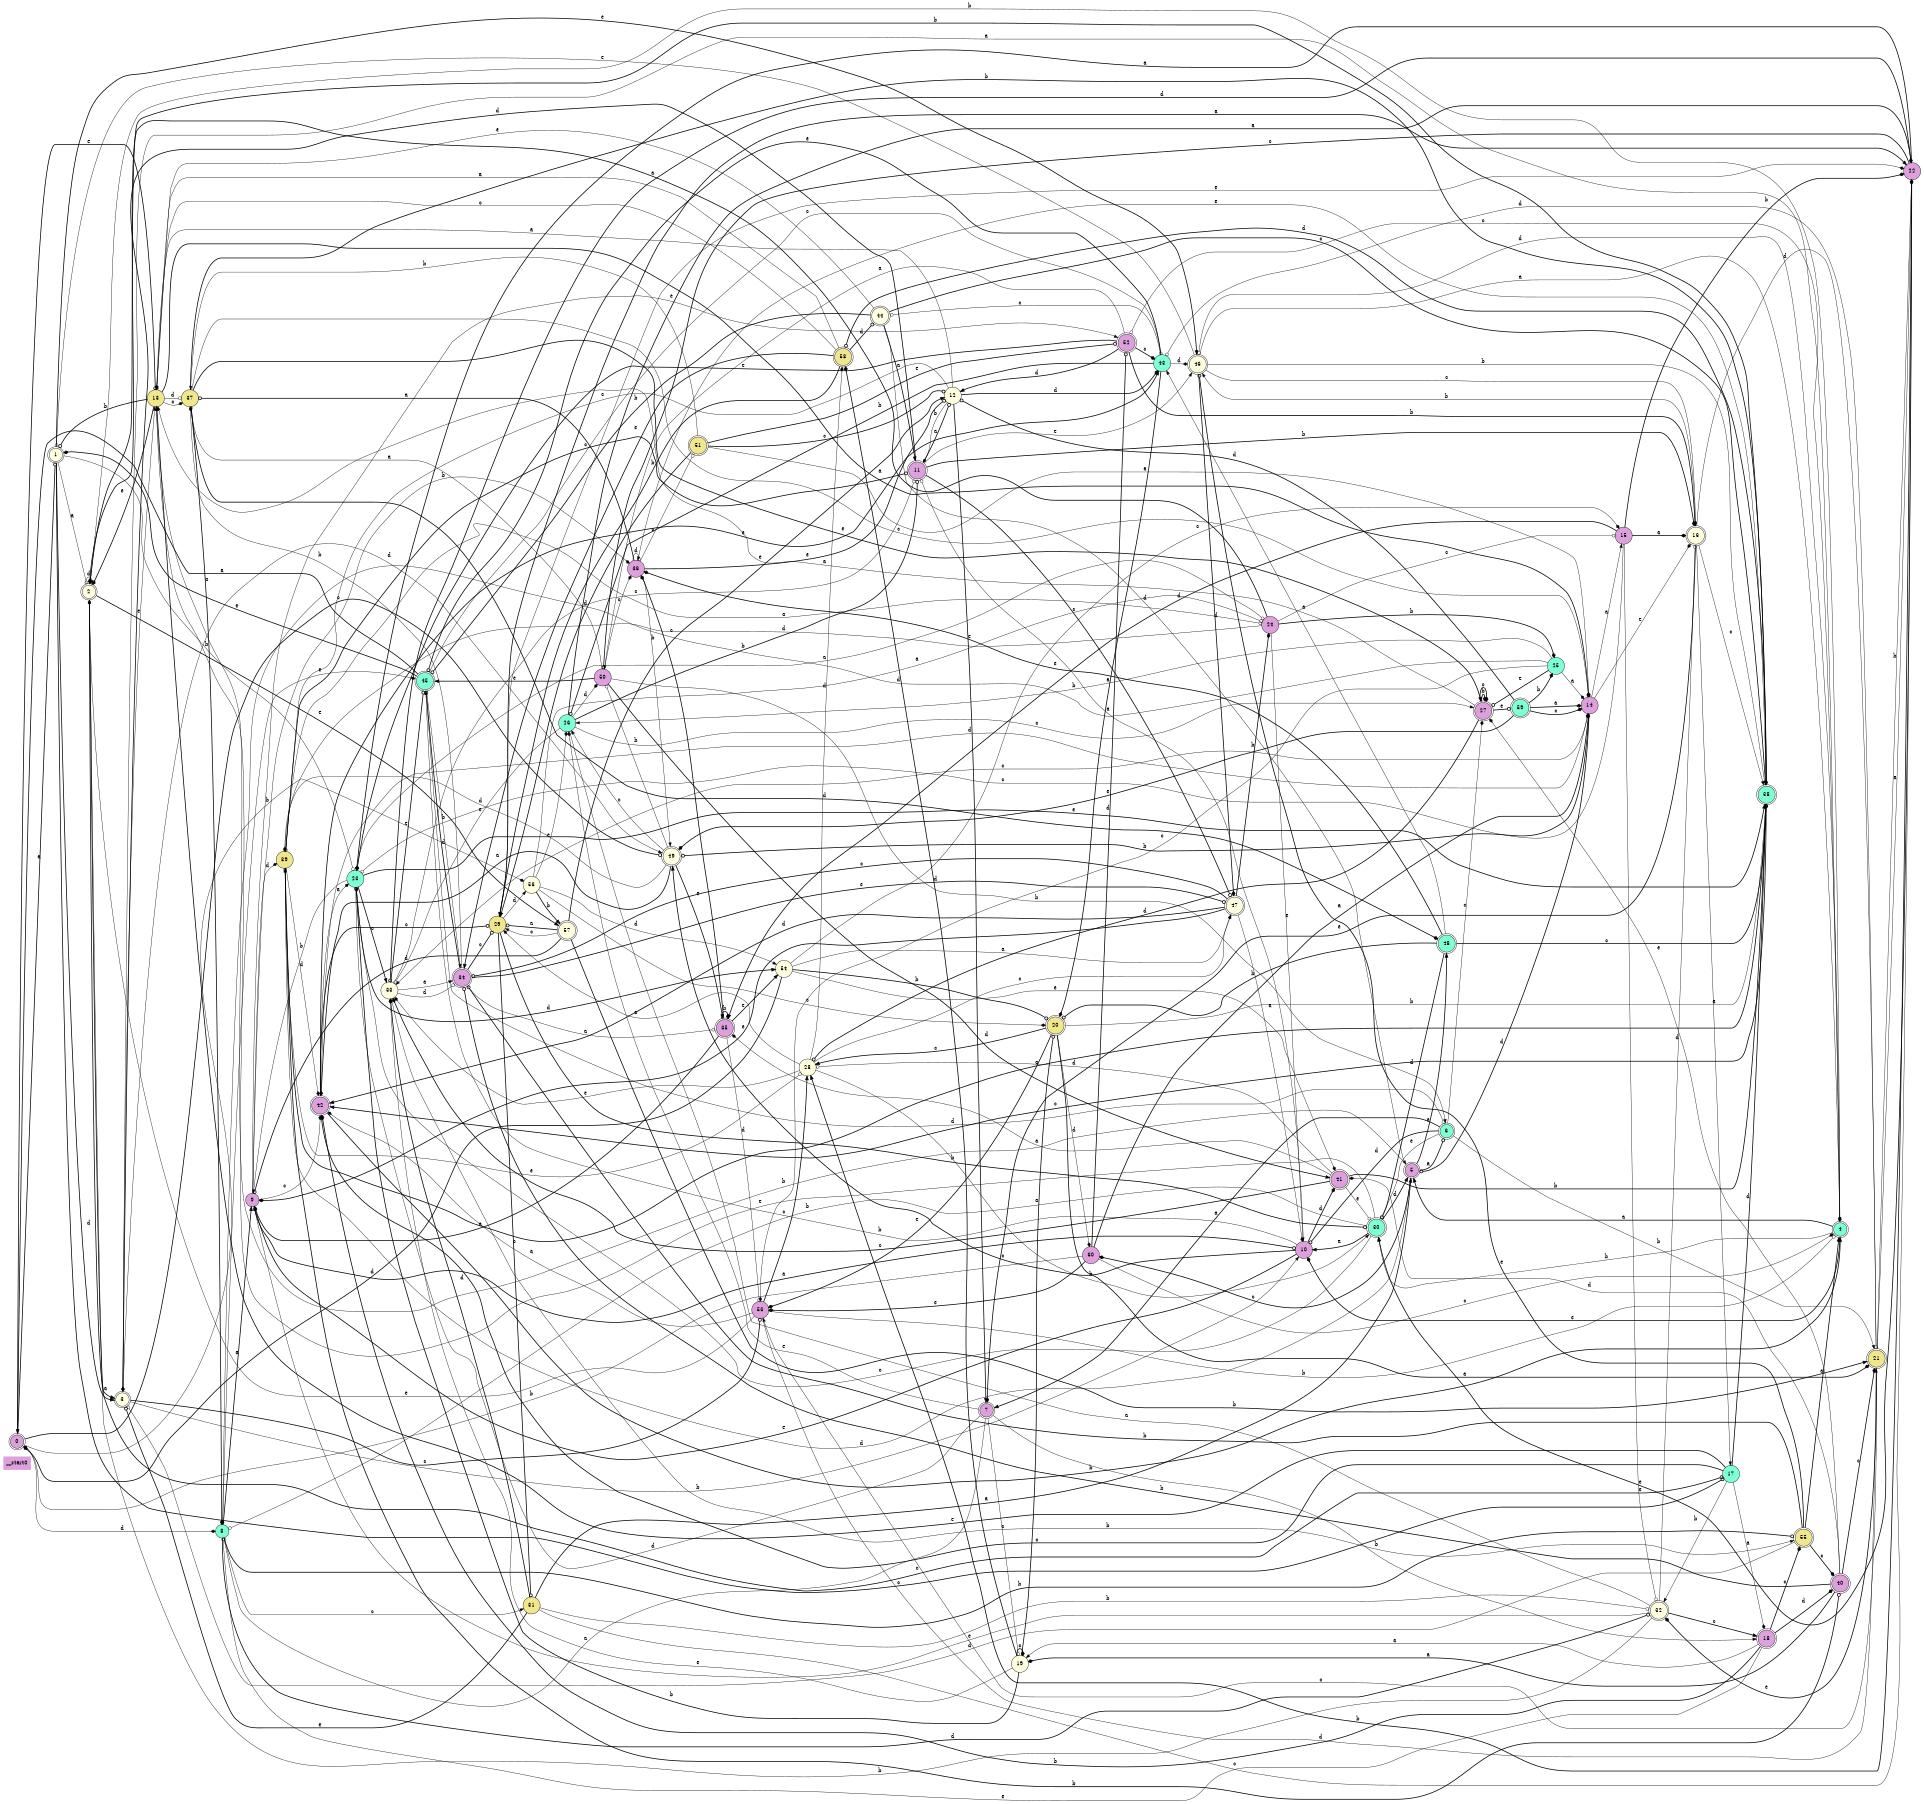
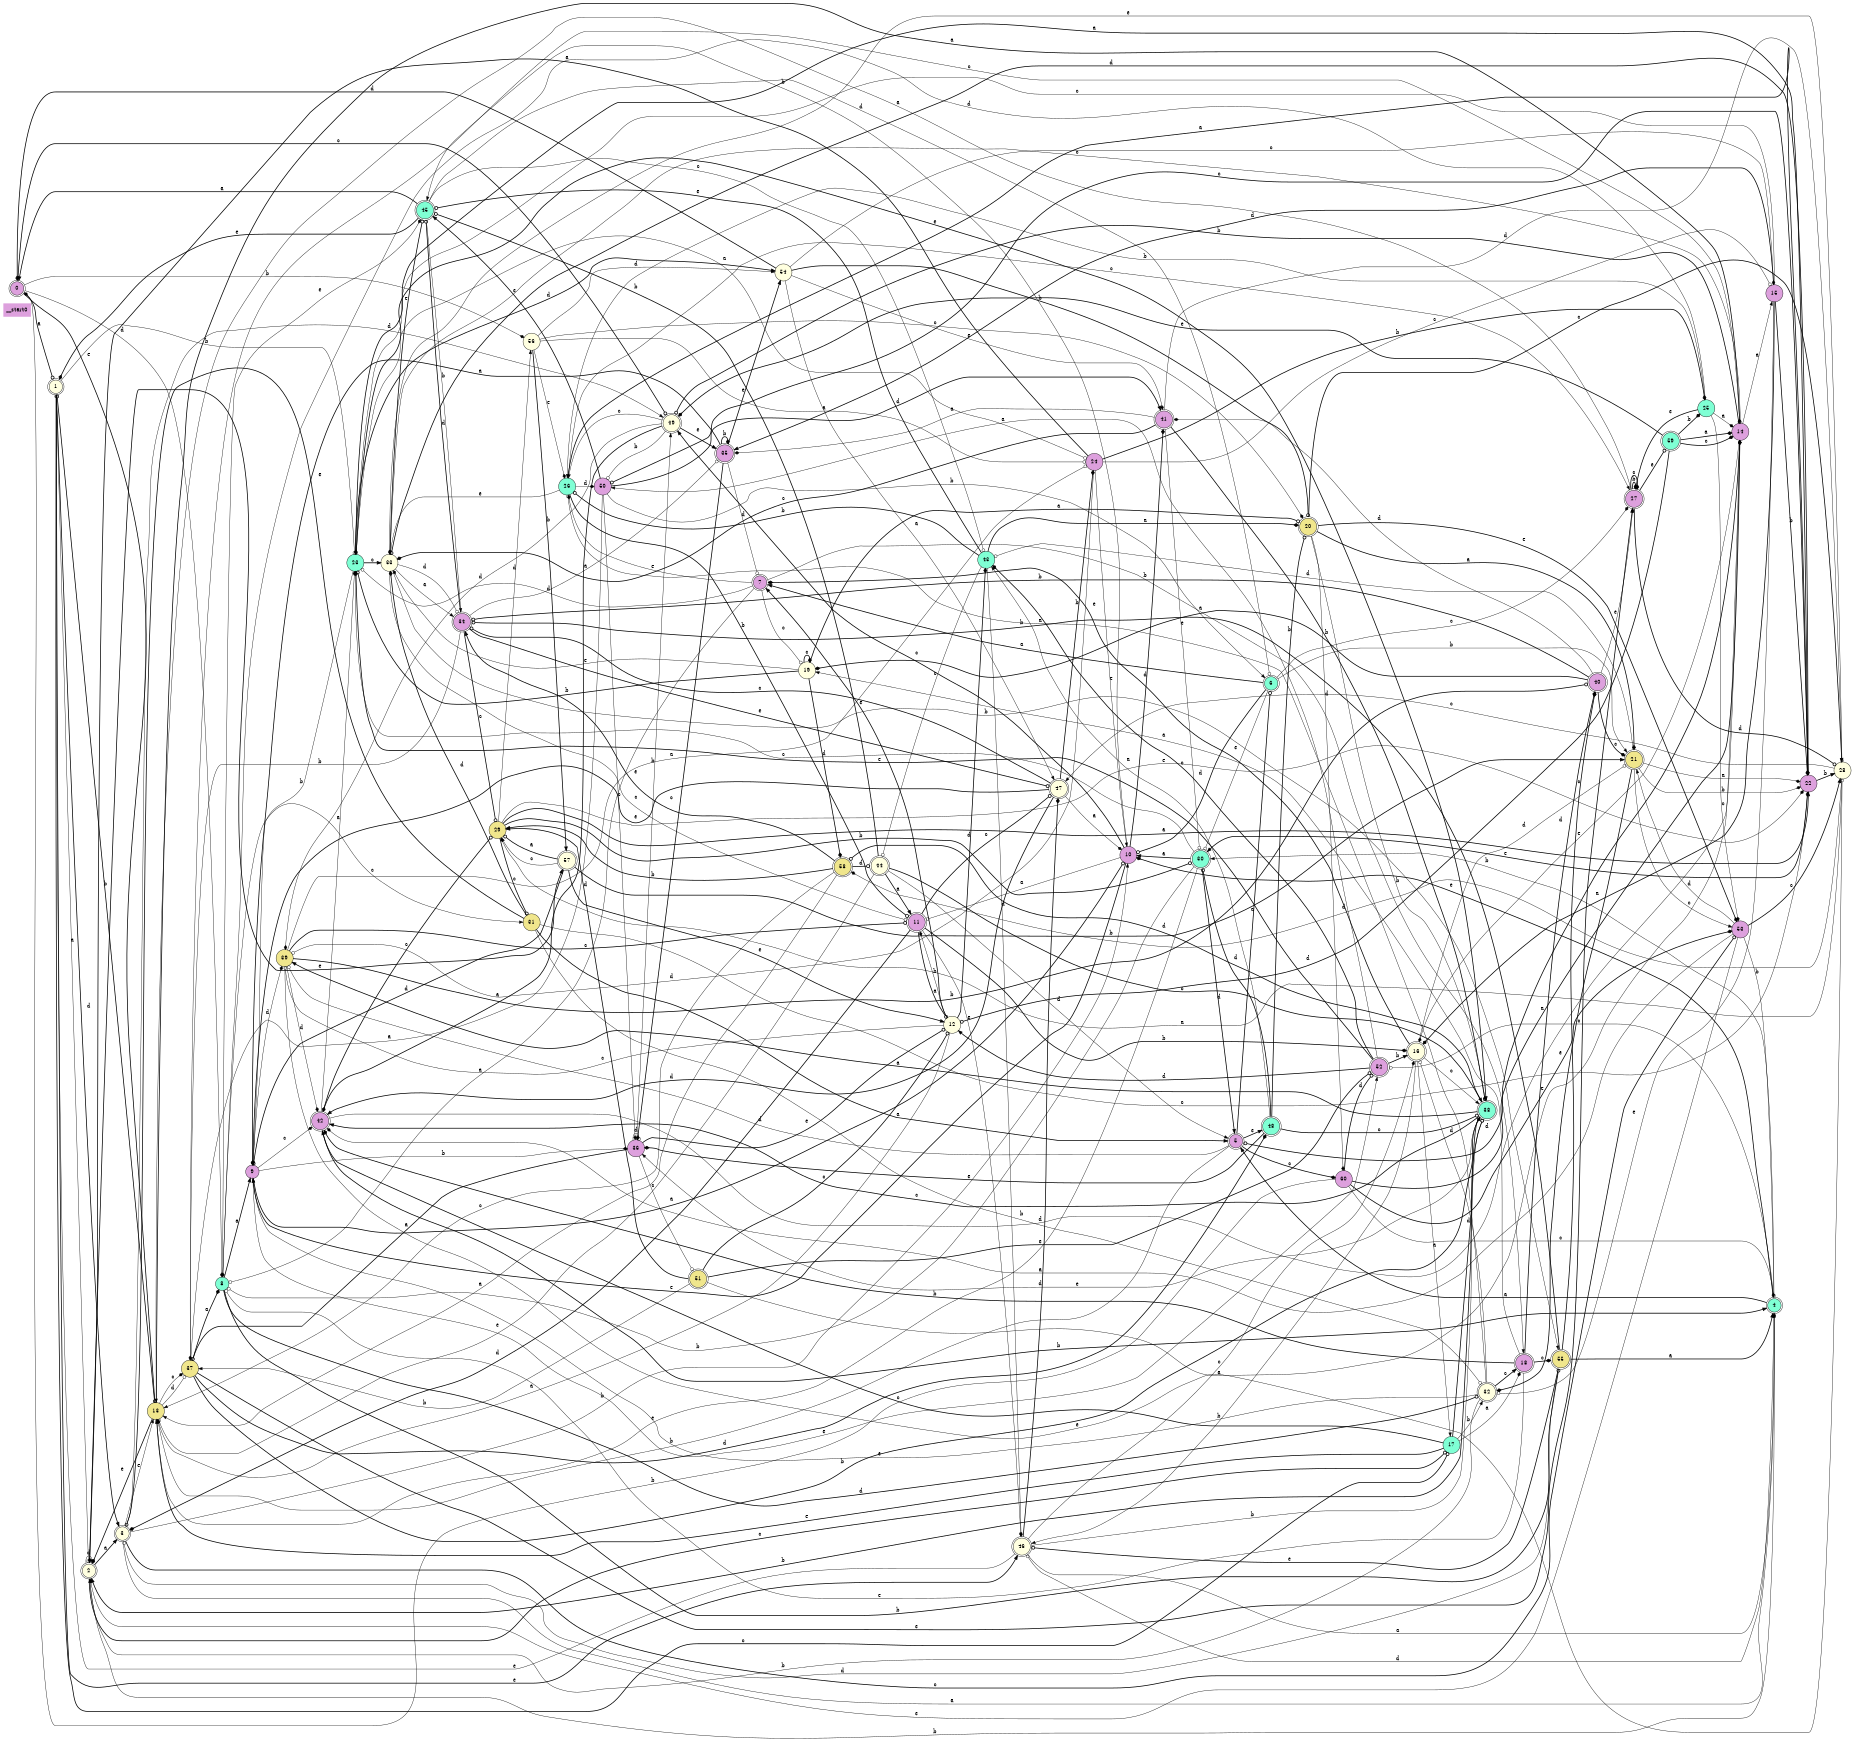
edge "42" -> "43": removed, label "e"
edge "35" -> "53": now "35" -> "7"
edge "28" -> "30": removed, label "b"
